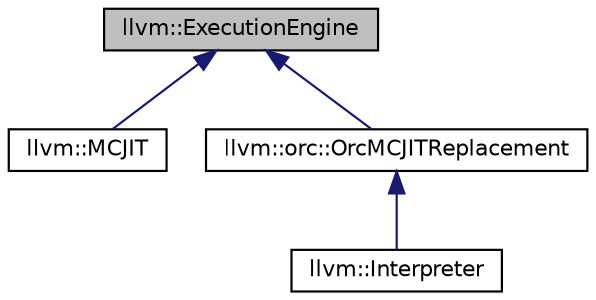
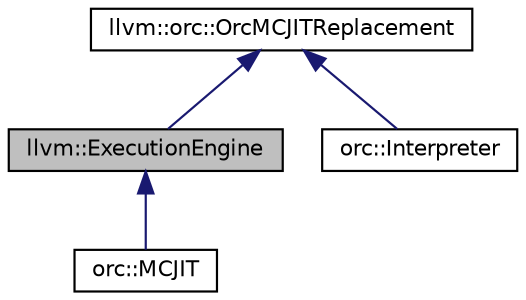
edge "llvm::orc::OrcMCJITReplacement" -> "llvm::ExecutionEngine": reversed
node "llvm::MCJIT": label "llvm::MCJIT" -> "orc::MCJIT"
node "llvm::Interpreter": label "llvm::Interpreter" -> "orc::Interpreter"
